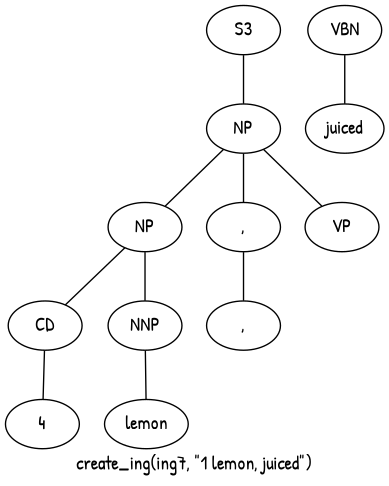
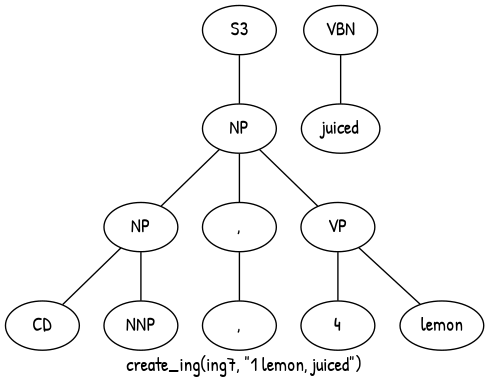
edge "CD" -- "4": now "VP" -- "4"
edge "NNP" -- "lemon": now "VP" -- "lemon"
